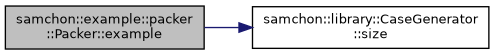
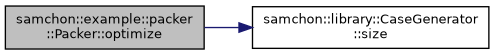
node "samchon::example::packer ::Packer::example": label "samchon::example::packer ::Packer::example" -> "samchon::example::packer ::Packer::optimize"
